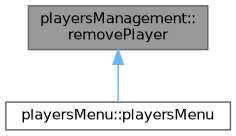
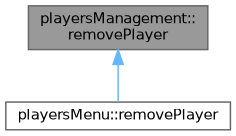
node "playersMenu::playersMenu": label "playersMenu::playersMenu" -> "playersMenu::removePlayer"
